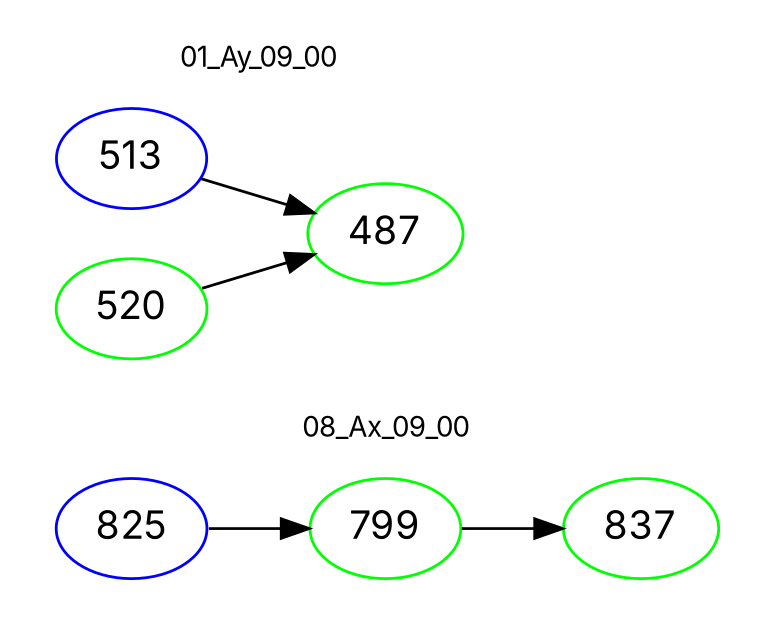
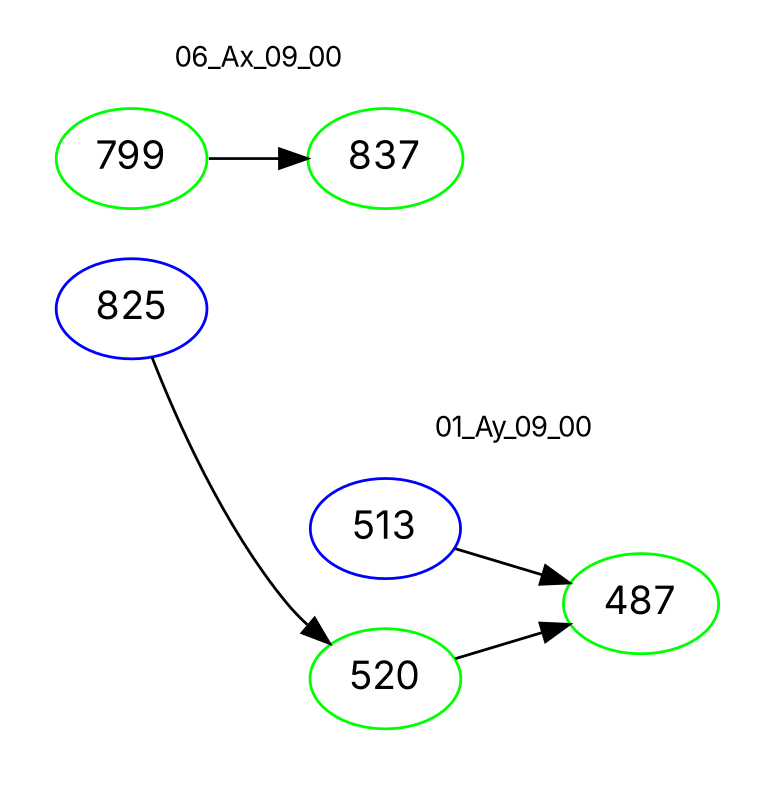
cluster "08_Ax_09_00": label "08_Ax_09_00" -> "06_Ax_09_00"
edge "825" -> "799": now "825" -> "520"
